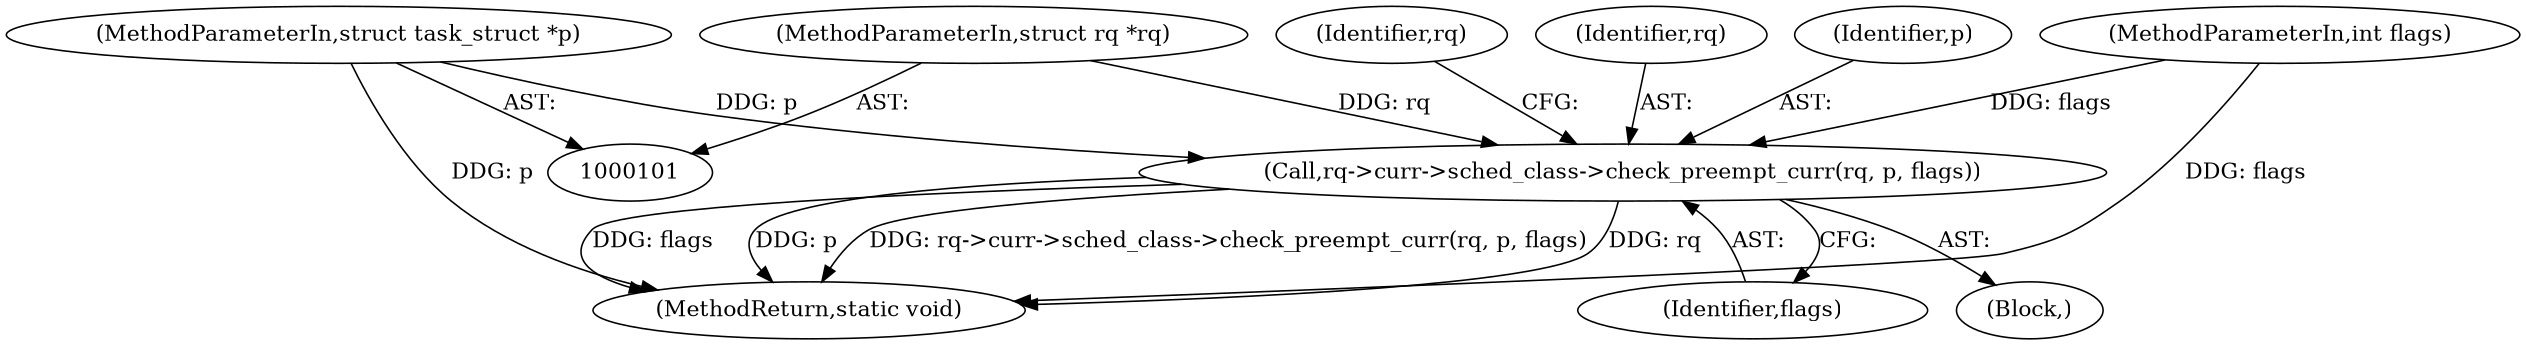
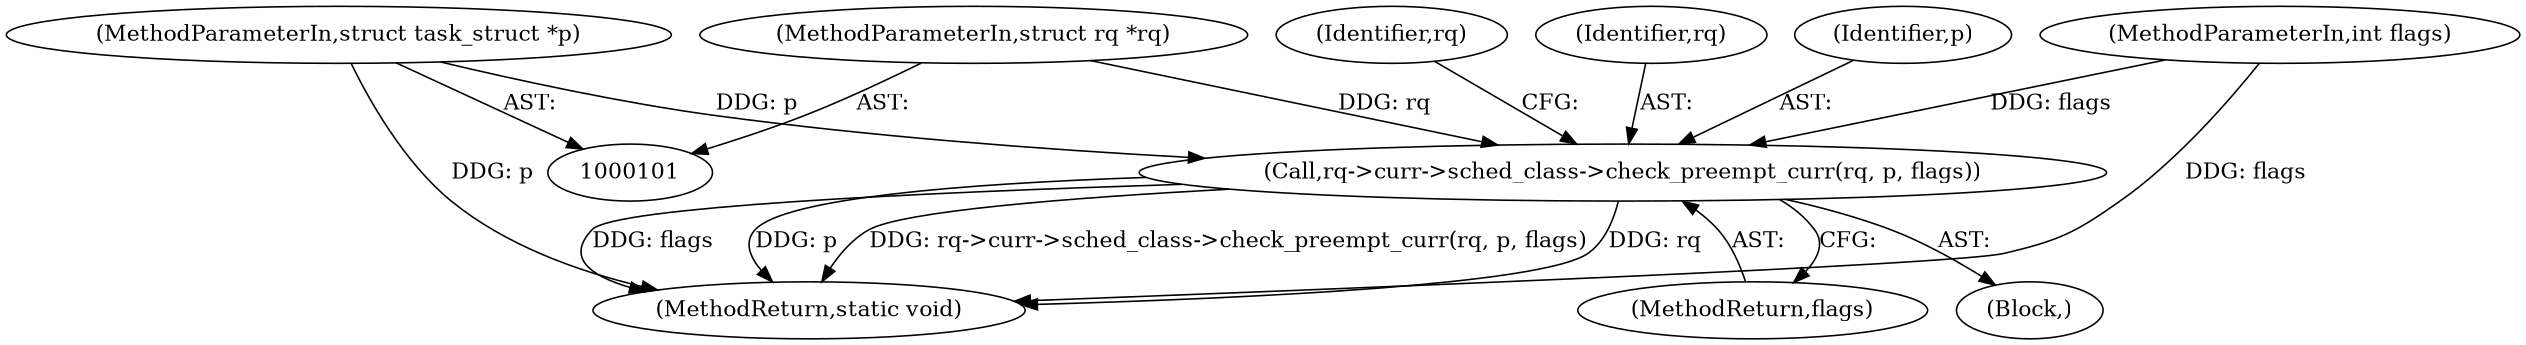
node "(Identifier,flags)": label "(Identifier,flags)" -> "(MethodReturn,flags)"
